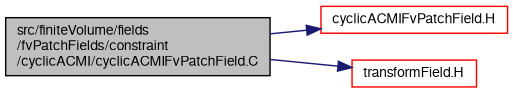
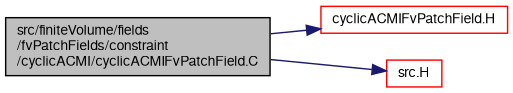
node "transformField.H": label "transformField.H" -> "src.H"
